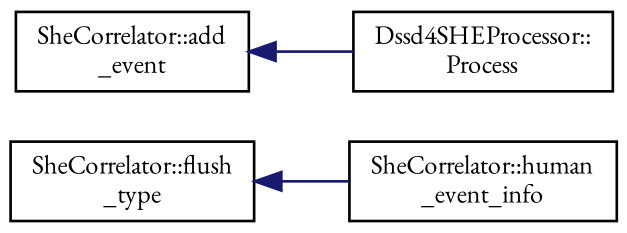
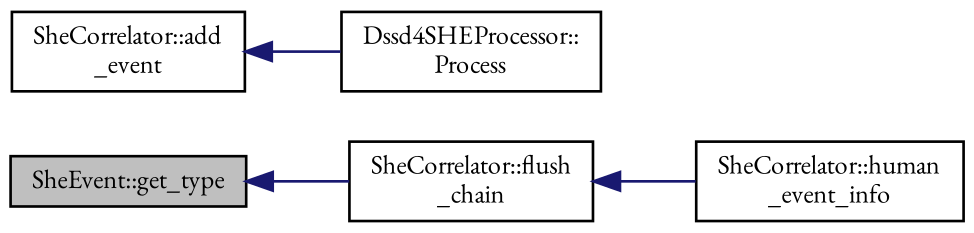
node "SheEvent::get_type": added
node "SheCorrelator::flush _type": label "SheCorrelator::flush _type" -> "SheCorrelator::flush _chain"
